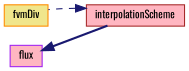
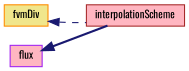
edge "fvmDiv" -> "interpolationScheme": reversed
